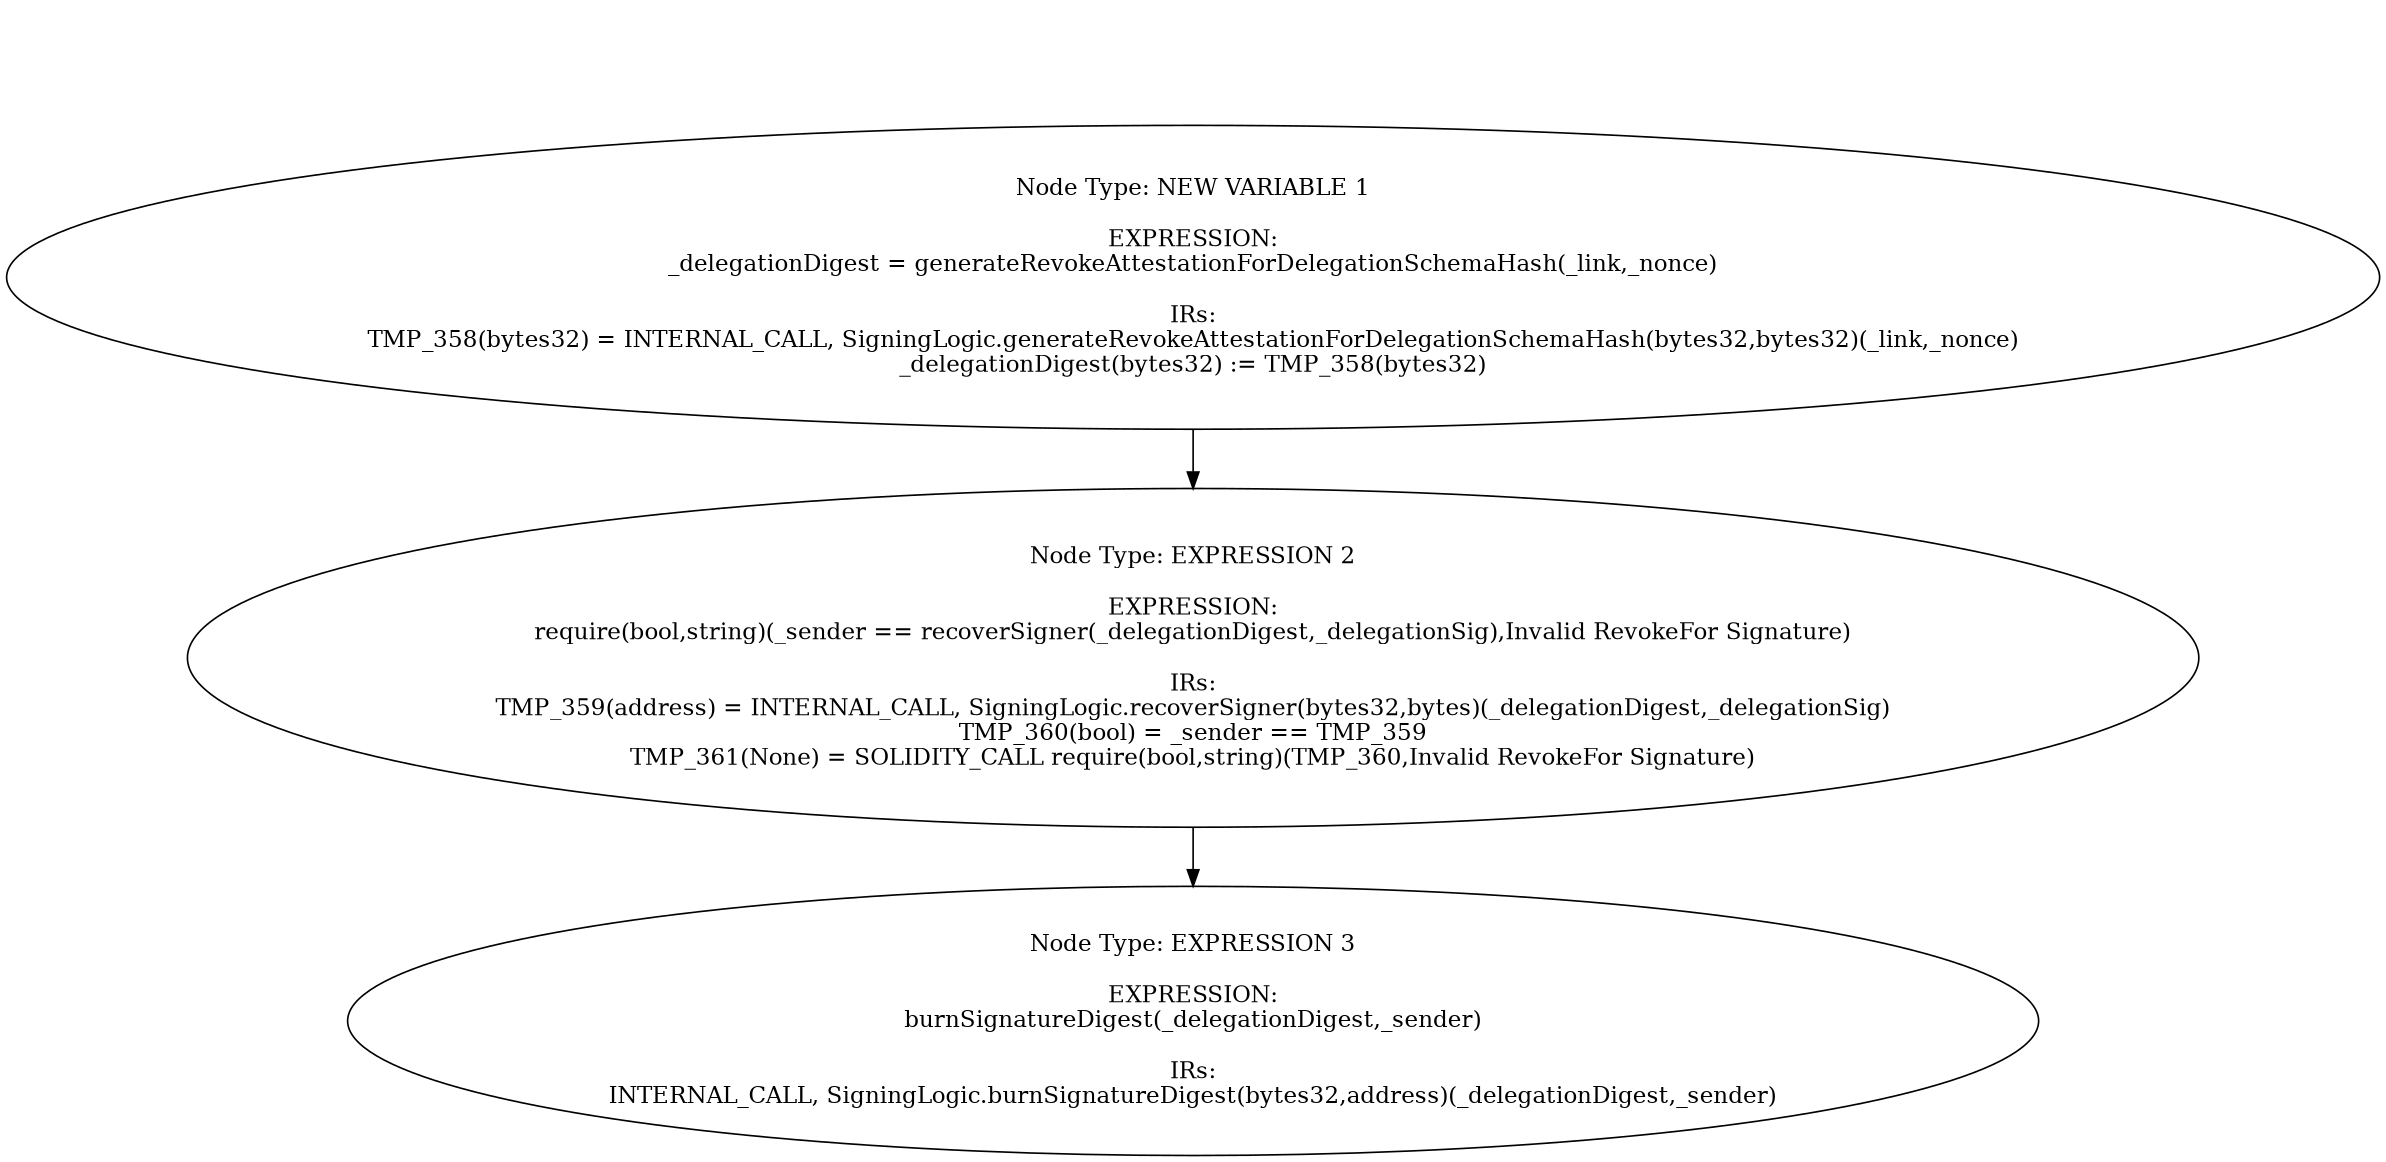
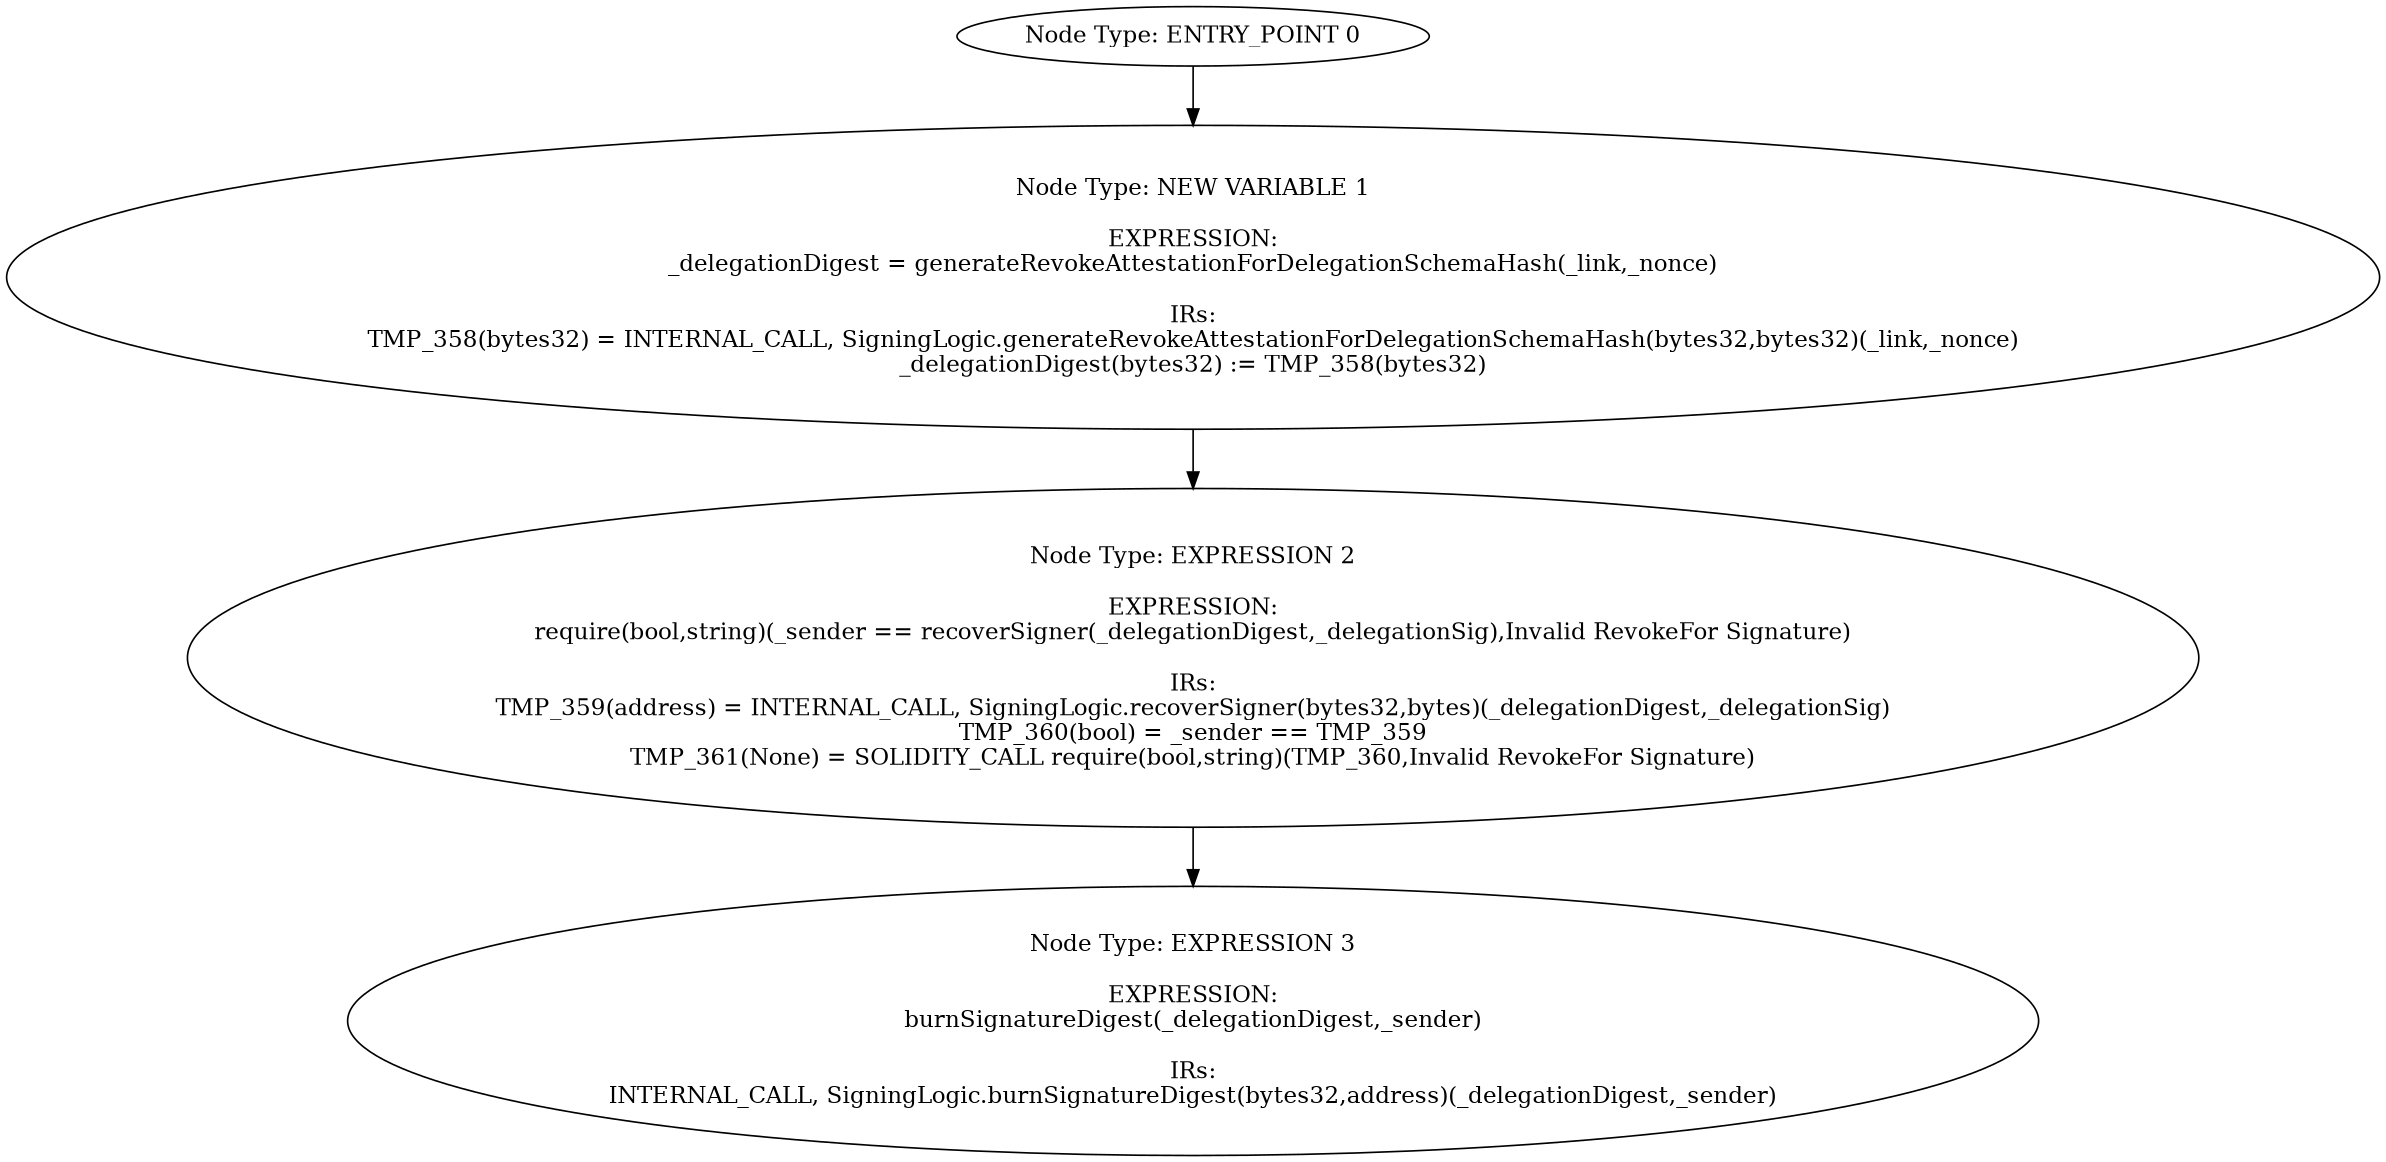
node "Node Type: ENTRY_POINT 0": added
